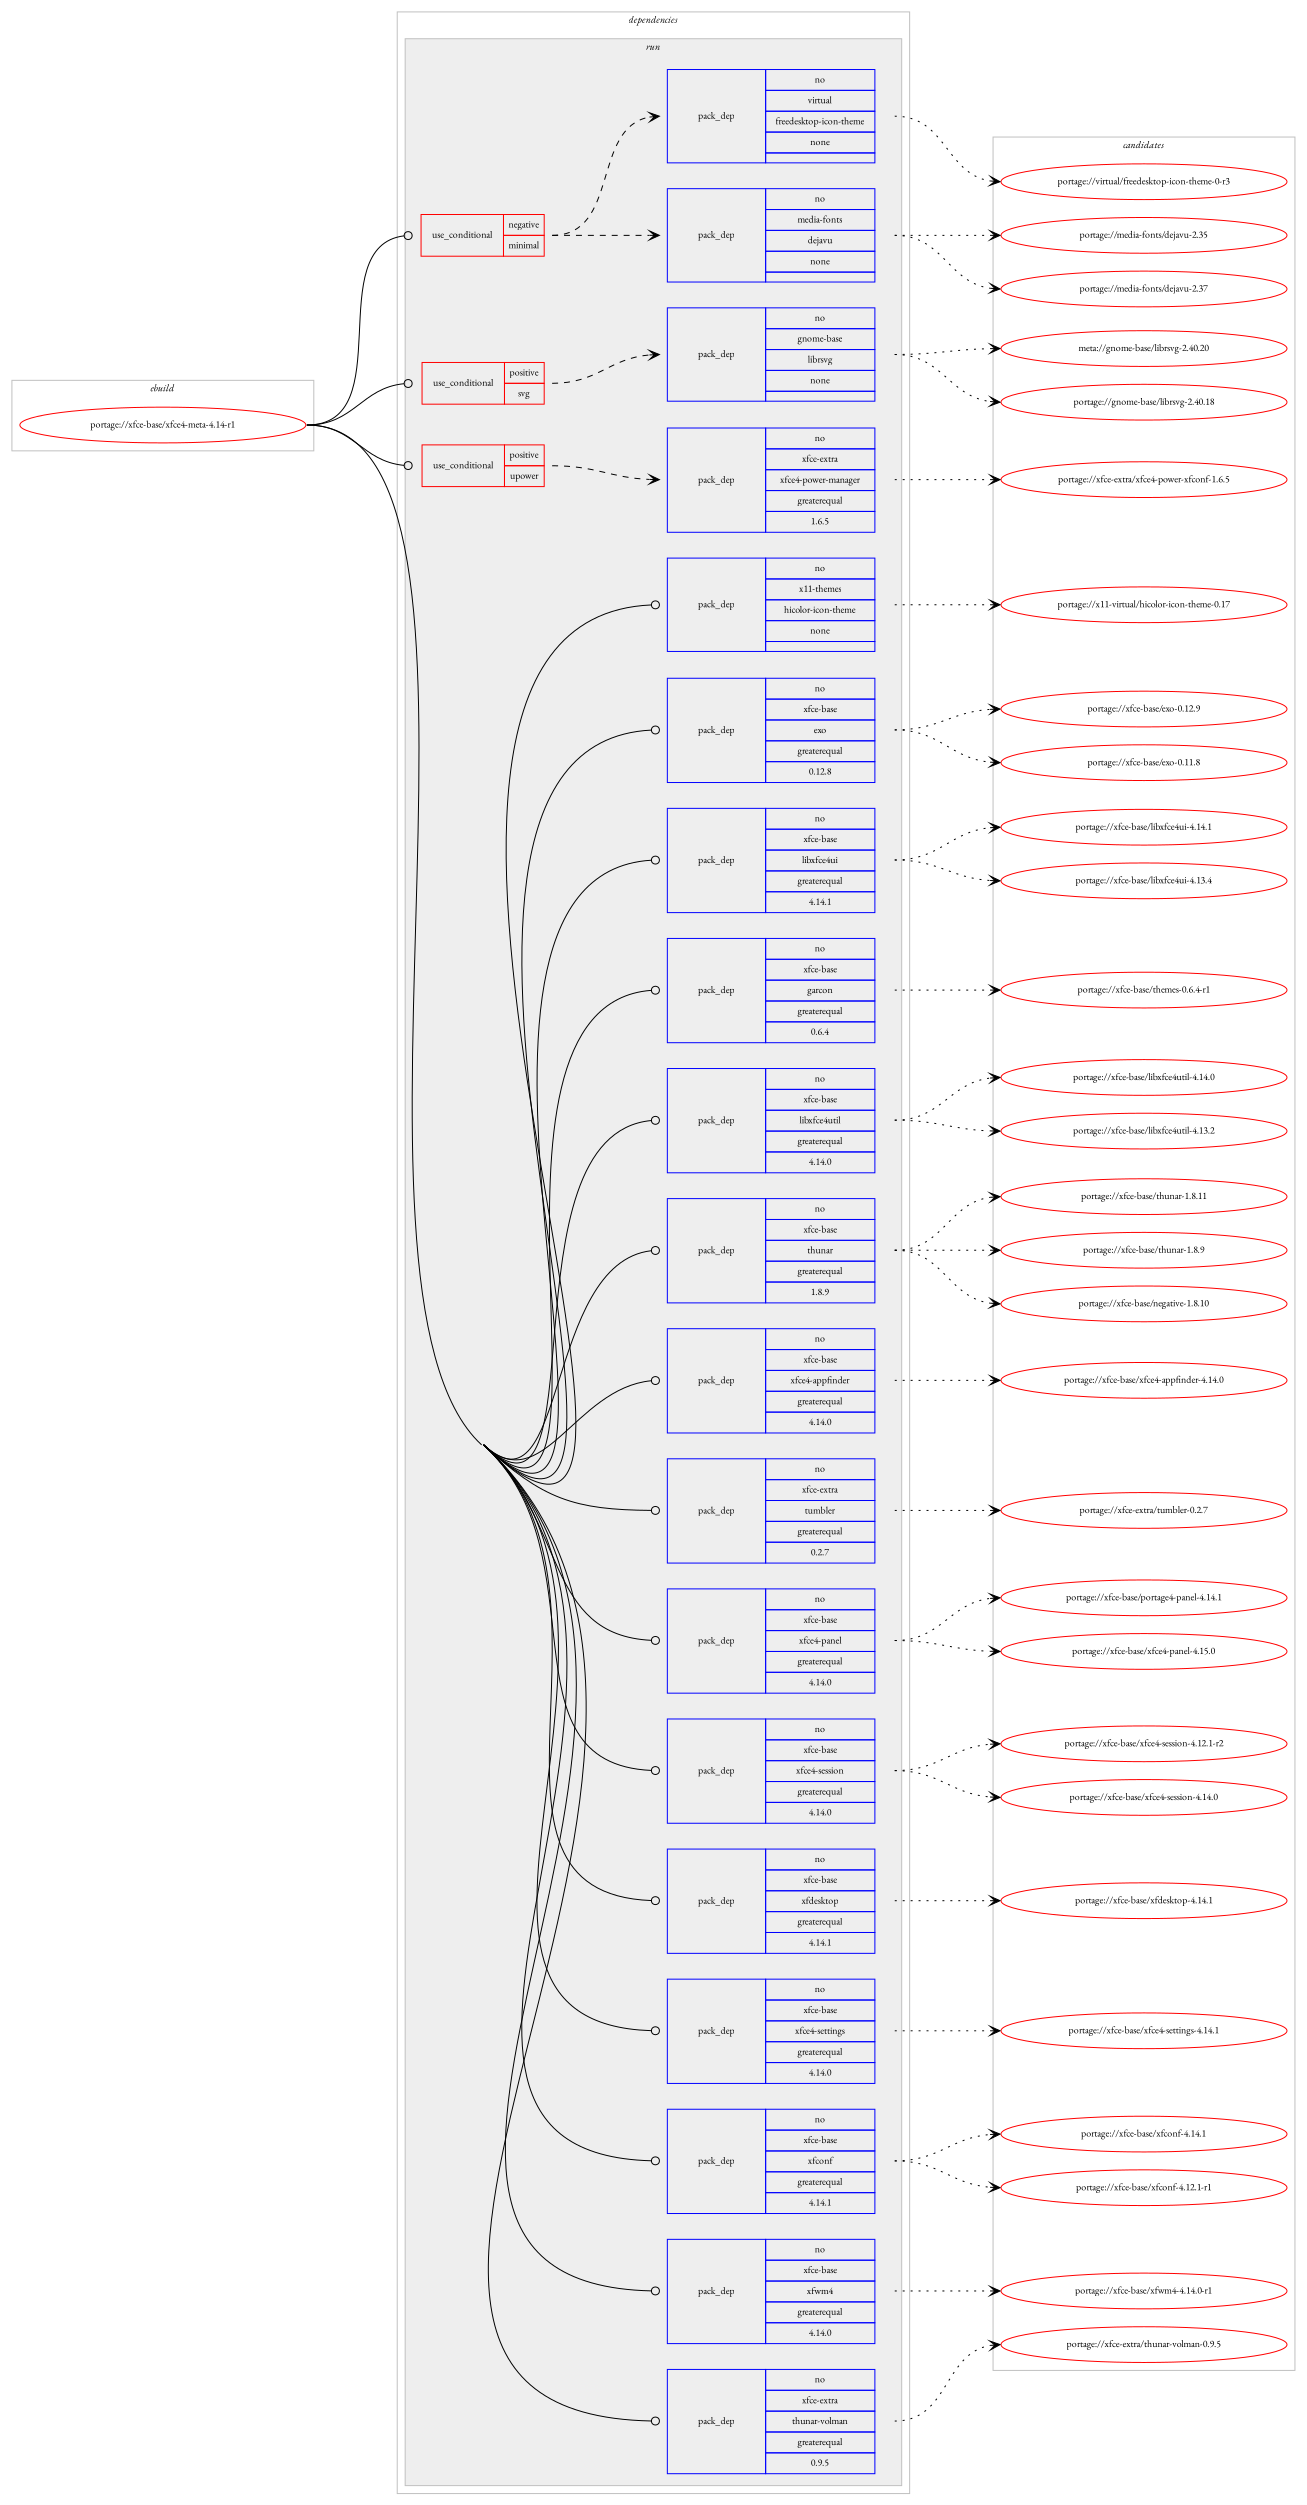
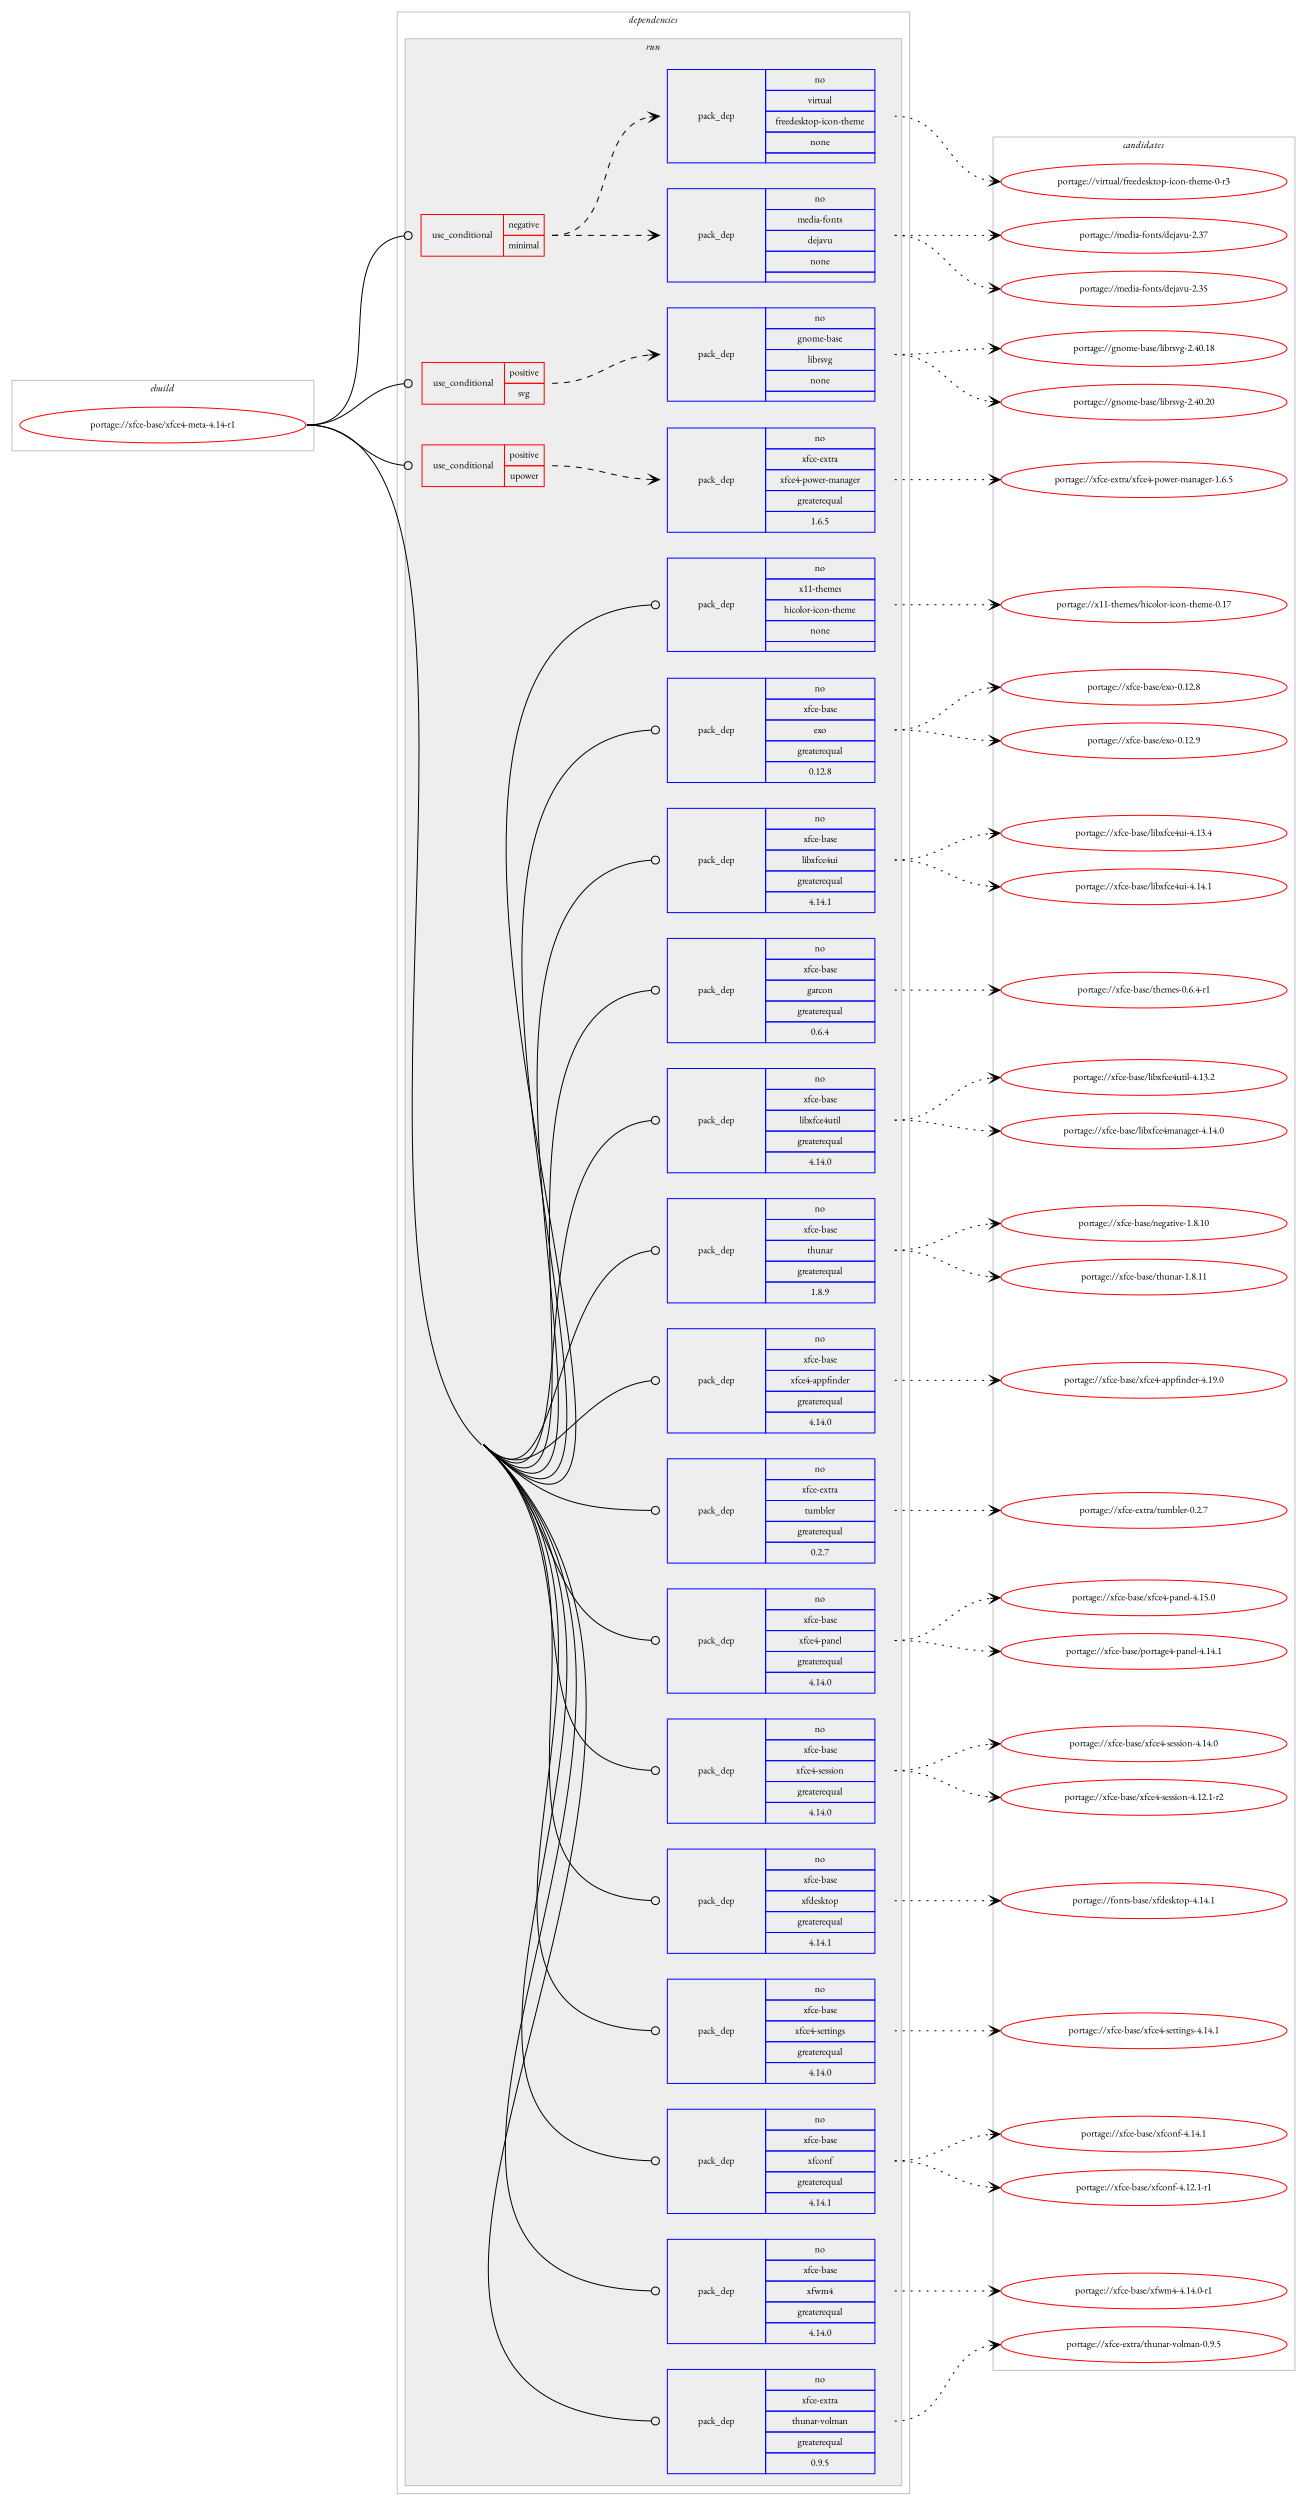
node "meta://gnome-base/librsvg-2.40.20": label "meta://gnome-base/librsvg-2.40.20" -> "portage://gnome-base/librsvg-2.40.20"
node "portage://xfce-extra/xfce4-power-xfconf-1.6.5": label "portage://xfce-extra/xfce4-power-xfconf-1.6.5" -> "portage://xfce-extra/xfce4-power-manager-1.6.5"
node "portage://x11-virtual/hicolor-icon-theme-0.17": label "portage://x11-virtual/hicolor-icon-theme-0.17" -> "portage://x11-themes/hicolor-icon-theme-0.17"
node "portage://xfce-base/exo-0.11.8": label "portage://xfce-base/exo-0.11.8" -> "portage://xfce-base/exo-0.12.8"
node "portage://xfce-base/libxfce4util-4.14.0": label "portage://xfce-base/libxfce4util-4.14.0" -> "portage://xfce-base/libxfce4manager-4.14.0"
node "portage://xfce-base/thunar-1.8.9": removed
node "portage://xfce-base/xfce4-appfinder-4.14.0": label "portage://xfce-base/xfce4-appfinder-4.14.0" -> "portage://xfce-base/xfce4-appfinder-4.19.0"
node "portage://xfce-base/xfdesktop-4.14.1": label "portage://xfce-base/xfdesktop-4.14.1" -> "portage://fonts-base/xfdesktop-4.14.1"
